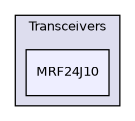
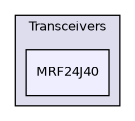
node "MRF24J10": label "MRF24J10" -> "MRF24J40"
